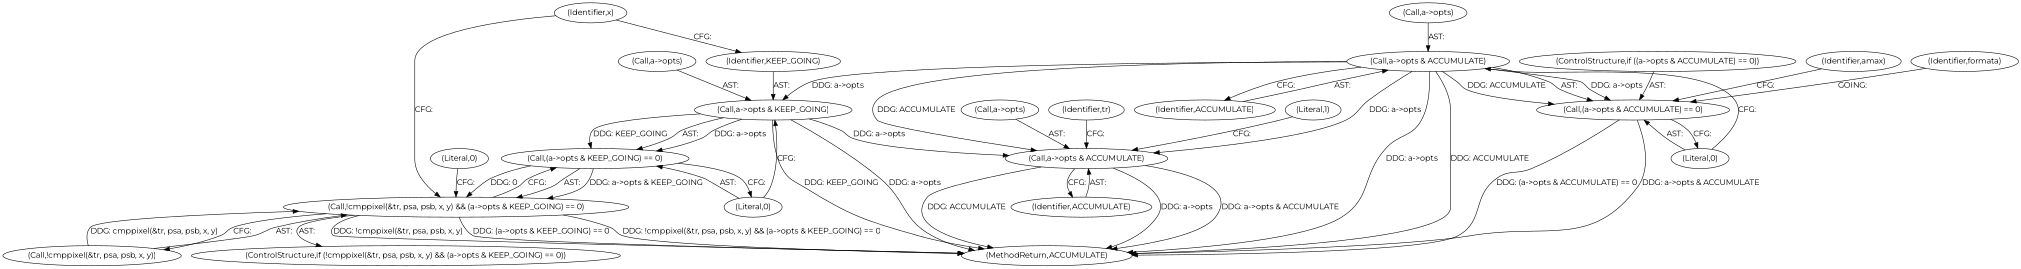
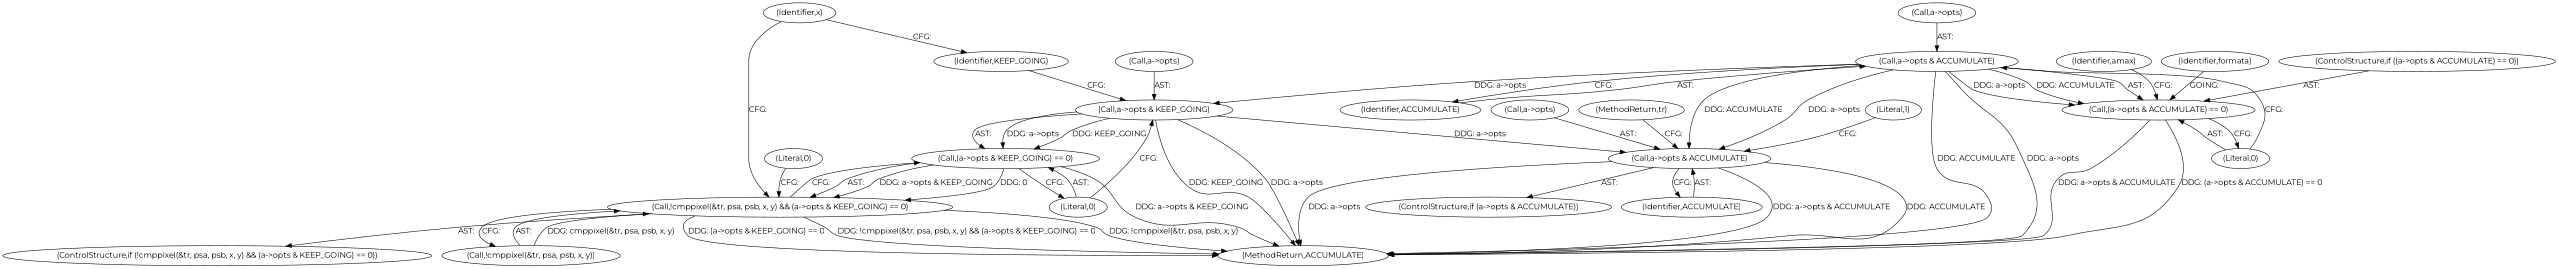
edge "(Identifier,KEEP_GOING)" -> "(Call,a->opts & KEEP_GOING)": label "AST: " -> "CFG: "
node "(Identifier,tr)": label "(Identifier,tr)" -> "(MethodReturn,tr)"
node "(ControlStructure,if (a->opts & ACCUMULATE))": added
edge "(Call,(a->opts & KEEP_GOING) == 0)" -> "(MethodReturn,ACCUMULATE)": added, label "DDG: a->opts & KEEP_GOING"
